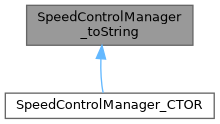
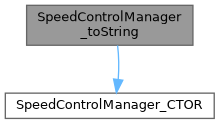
edge "SpeedControlManager_CTOR" -> "SpeedControlManager _toString": reversed
